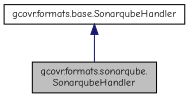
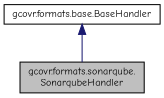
node "gcovr.formats.base.SonarqubeHandler": label "gcovr.formats.base.SonarqubeHandler" -> "gcovr.formats.base.BaseHandler"
